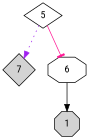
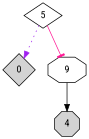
node "7": label "7" -> "0"
node "6": label "6" -> "9"
node "1": label "1" -> "4"
